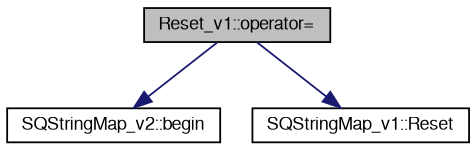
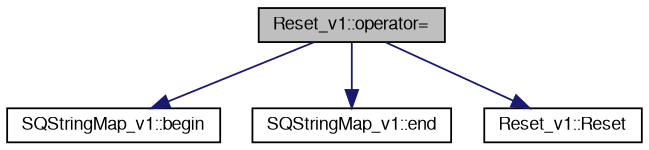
node "SQStringMap_v2::begin": label "SQStringMap_v2::begin" -> "SQStringMap_v1::begin"
node "SQStringMap_v1::end": added
node "SQStringMap_v1::Reset": label "SQStringMap_v1::Reset" -> "Reset_v1::Reset"
